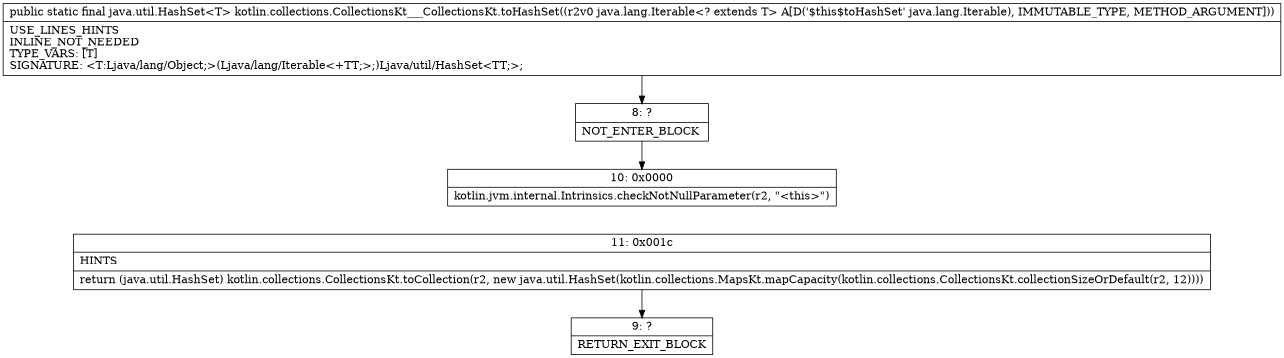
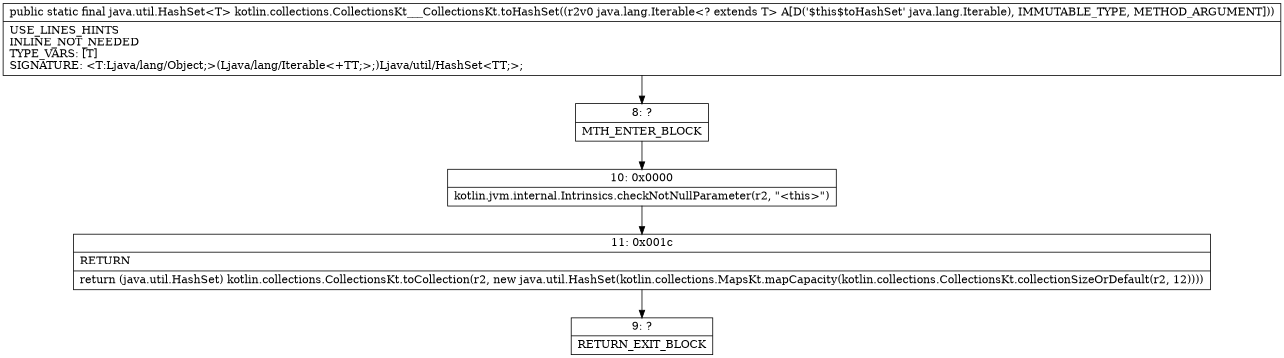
node "8: ?": text "NOT_ENTER_BLOCK" -> "MTH_ENTER_BLOCK"
edge "10: 0x0000" -> "11: 0x001c": added
node "11: 0x001c": text "HINTS" -> "RETURN"
